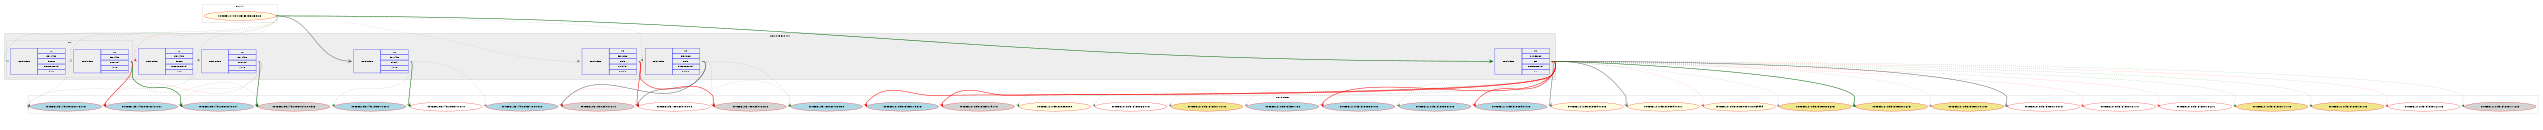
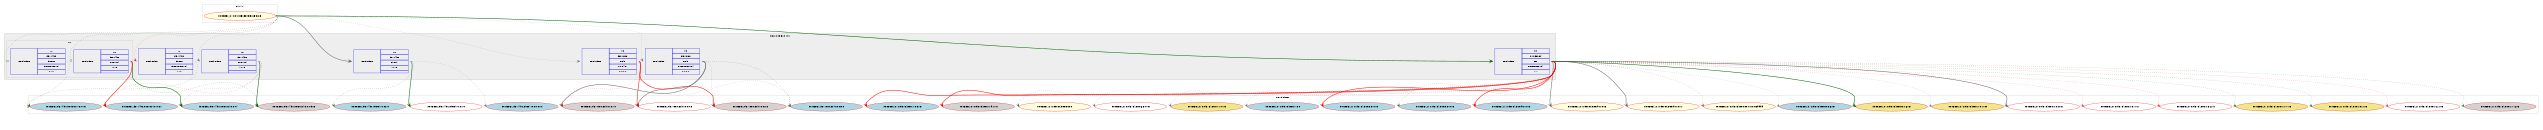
node "portage://sys-devel/gcc-3.3.6-r5": fillcolor khaki -> lightblue
